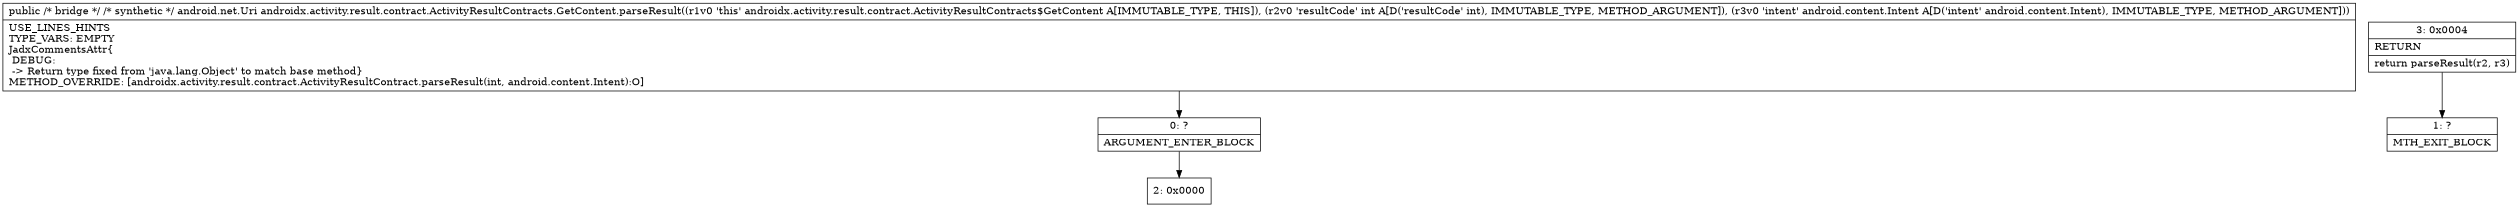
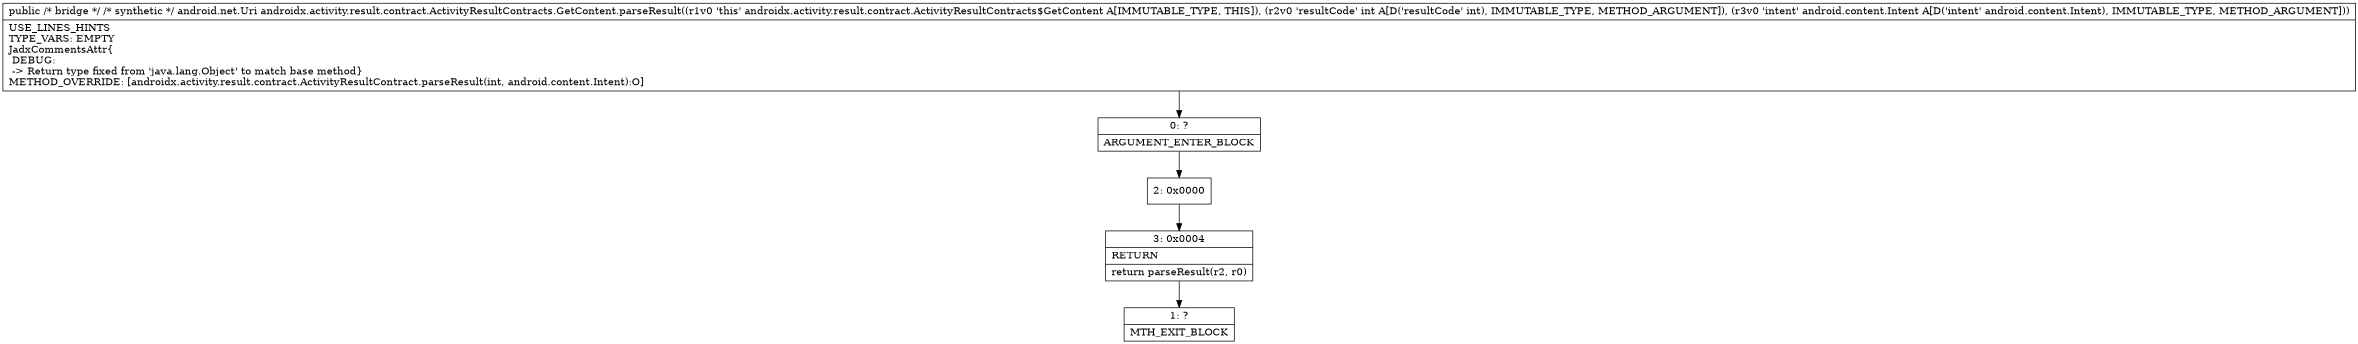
node "3: 0x0004": text "return parseResult(r2, r3)" -> "return parseResult(r2, r0)"
edge "2: 0x0000" -> "3: 0x0004": added
